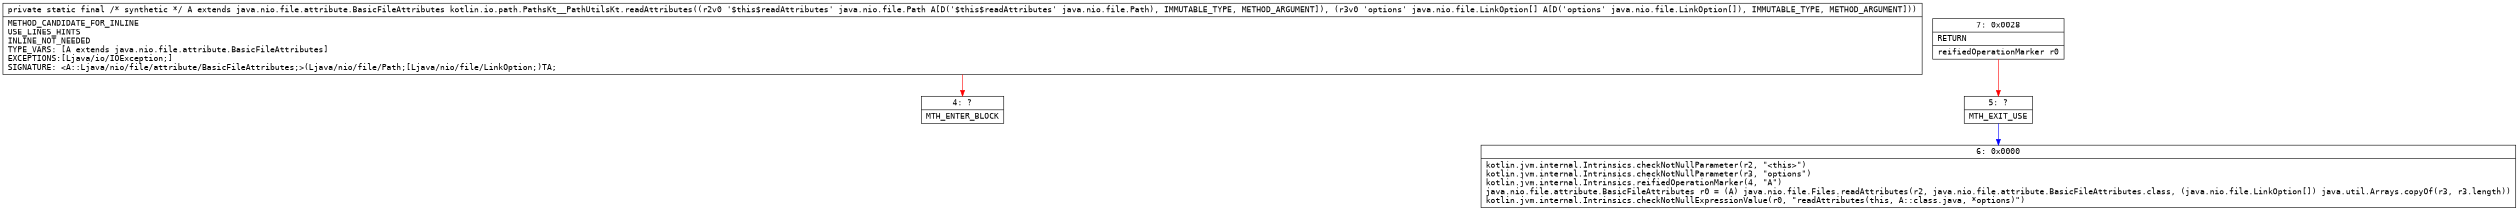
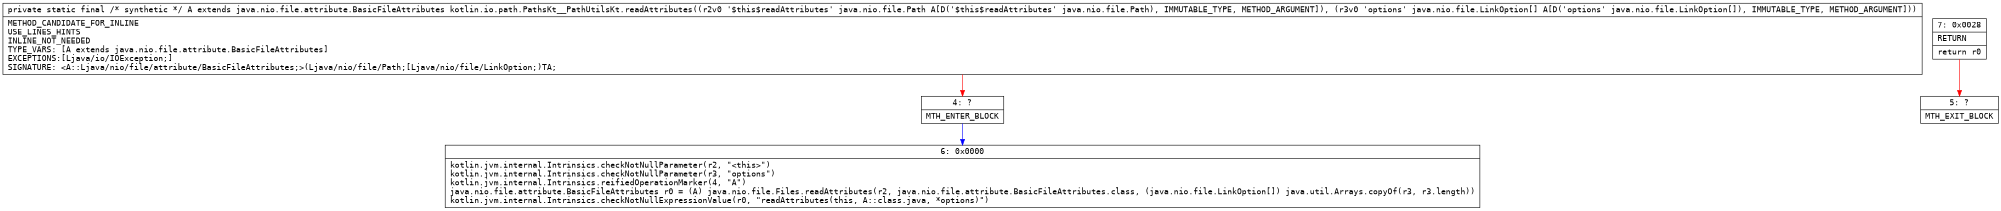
node "7: 0x0028": text "reifiedOperationMarker r0" -> "return r0"
node "5: ?": text "MTH_EXIT_USE" -> "MTH_EXIT_BLOCK"
edge "5: ?" -> "6: 0x0000": now "4: ?" -> "6: 0x0000"
